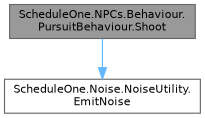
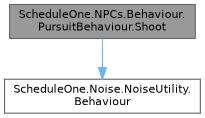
node "ScheduleOne.Noise.NoiseUtility. EmitNoise": label "ScheduleOne.Noise.NoiseUtility. EmitNoise" -> "ScheduleOne.Noise.NoiseUtility. Behaviour"
